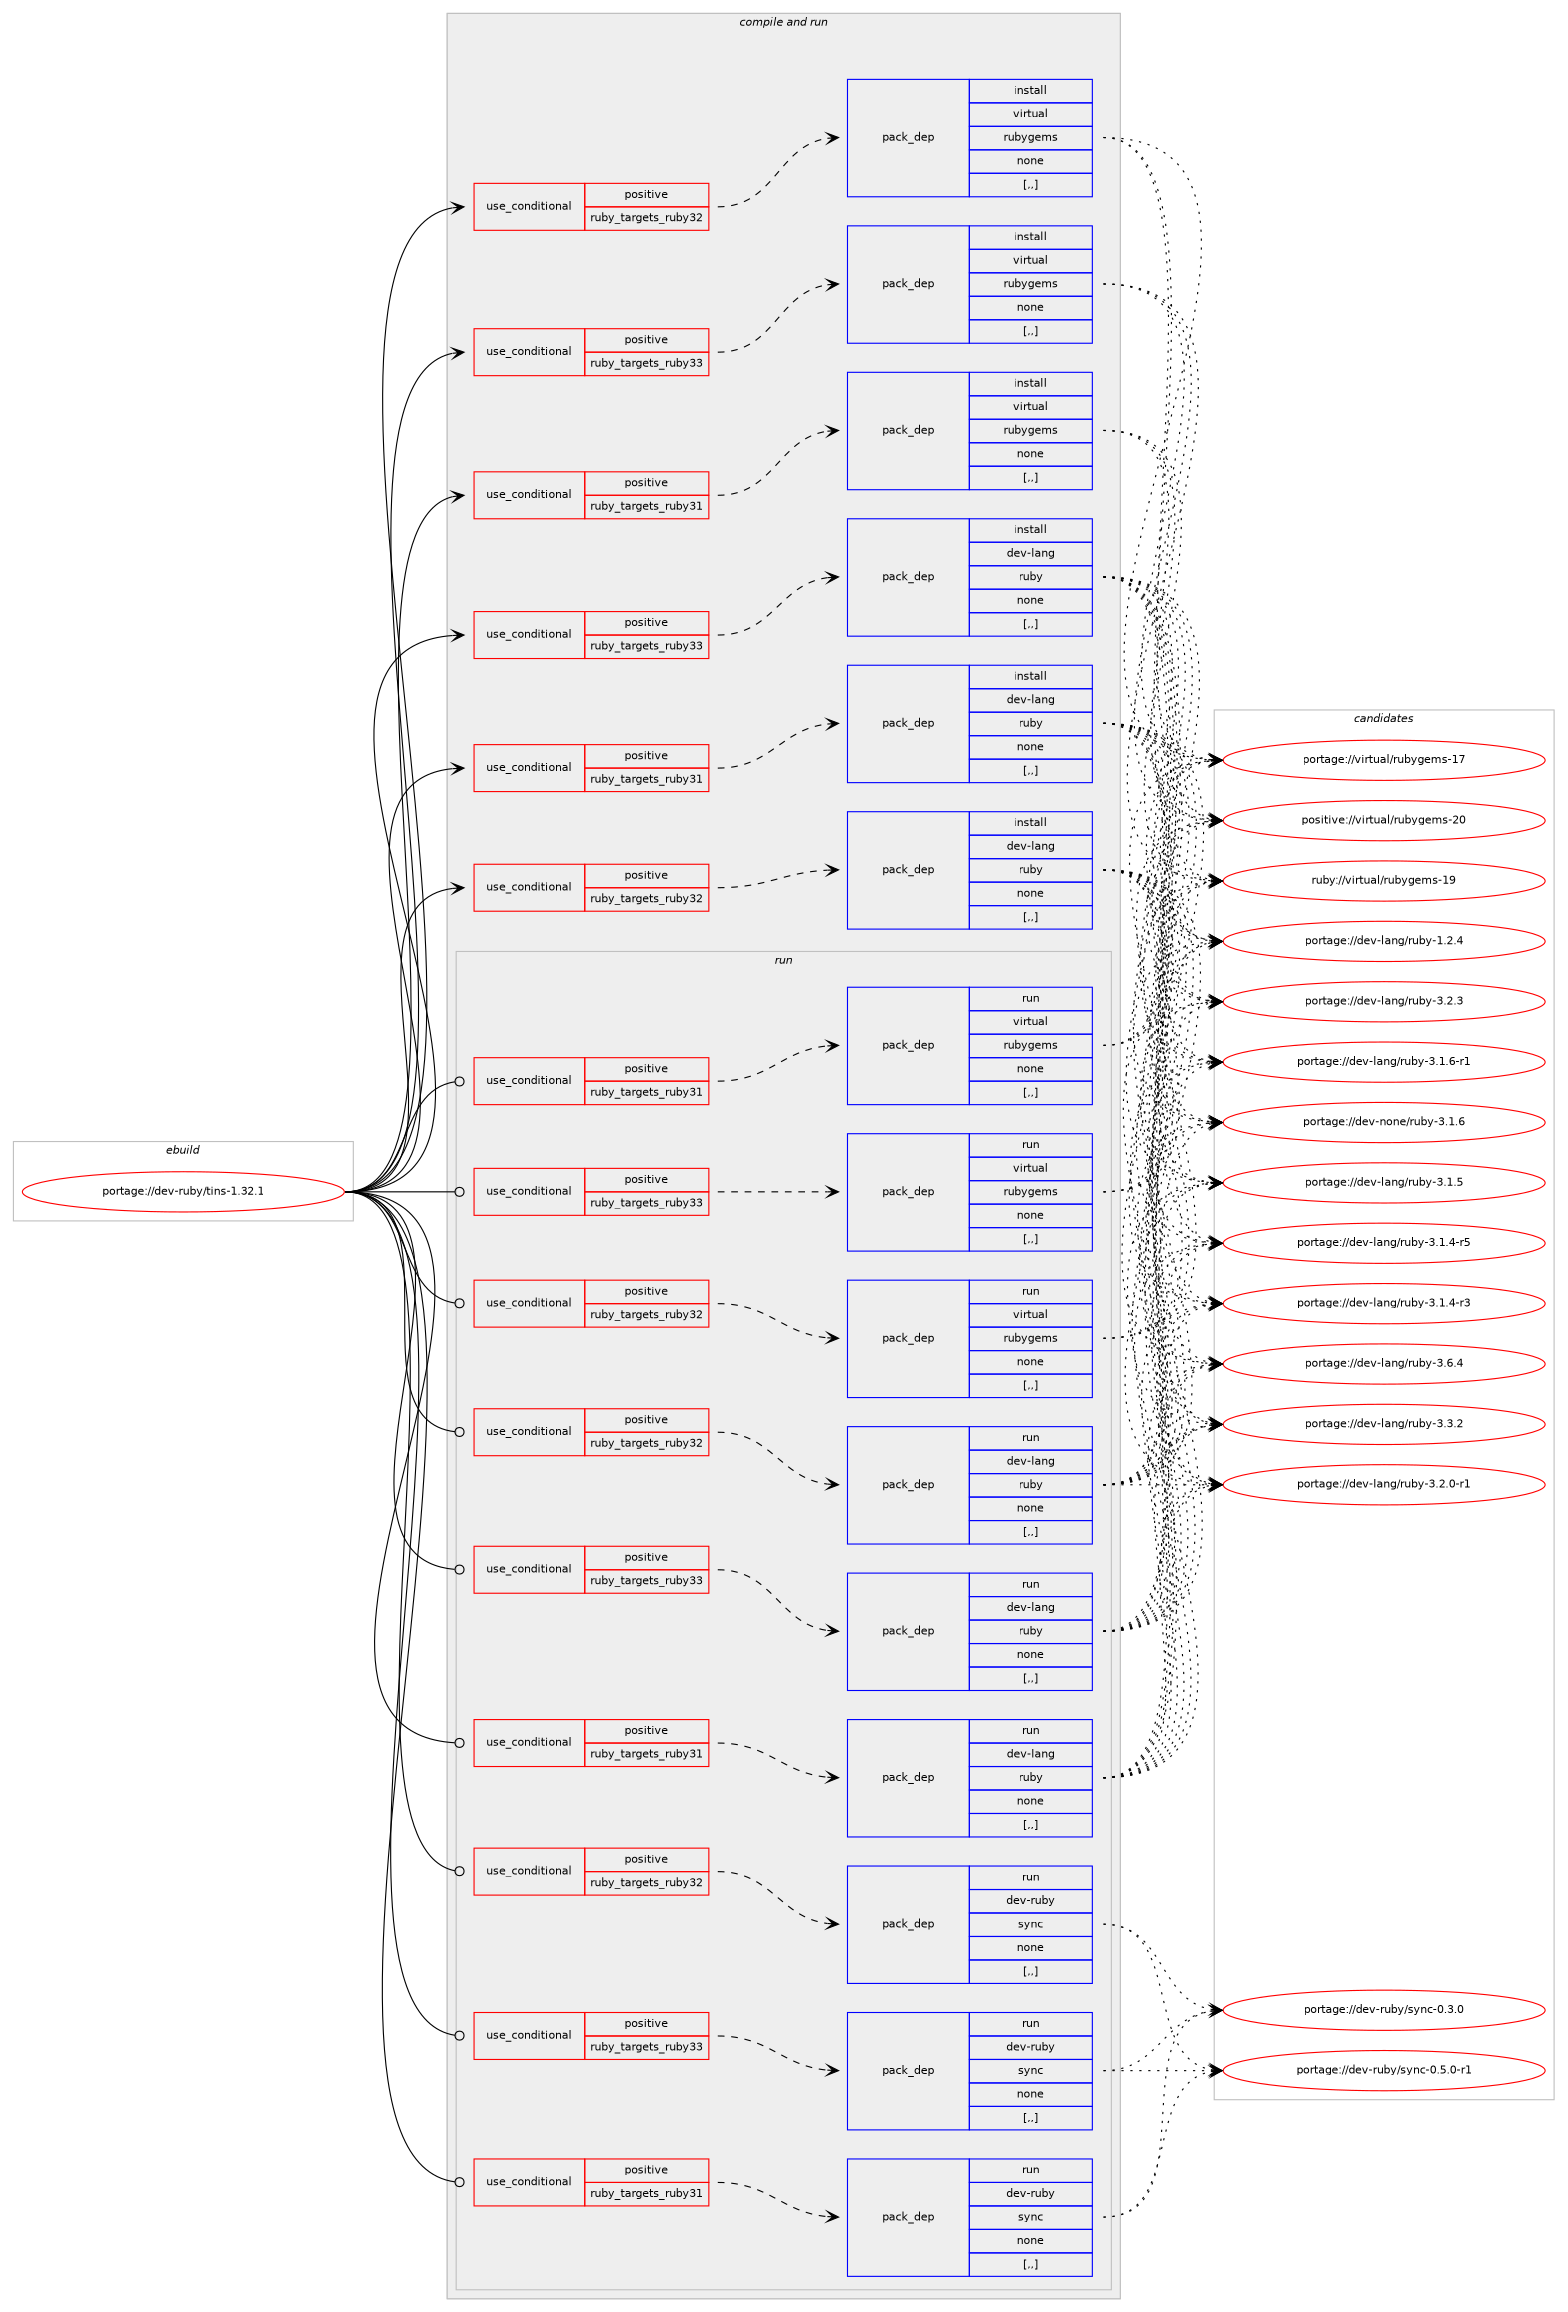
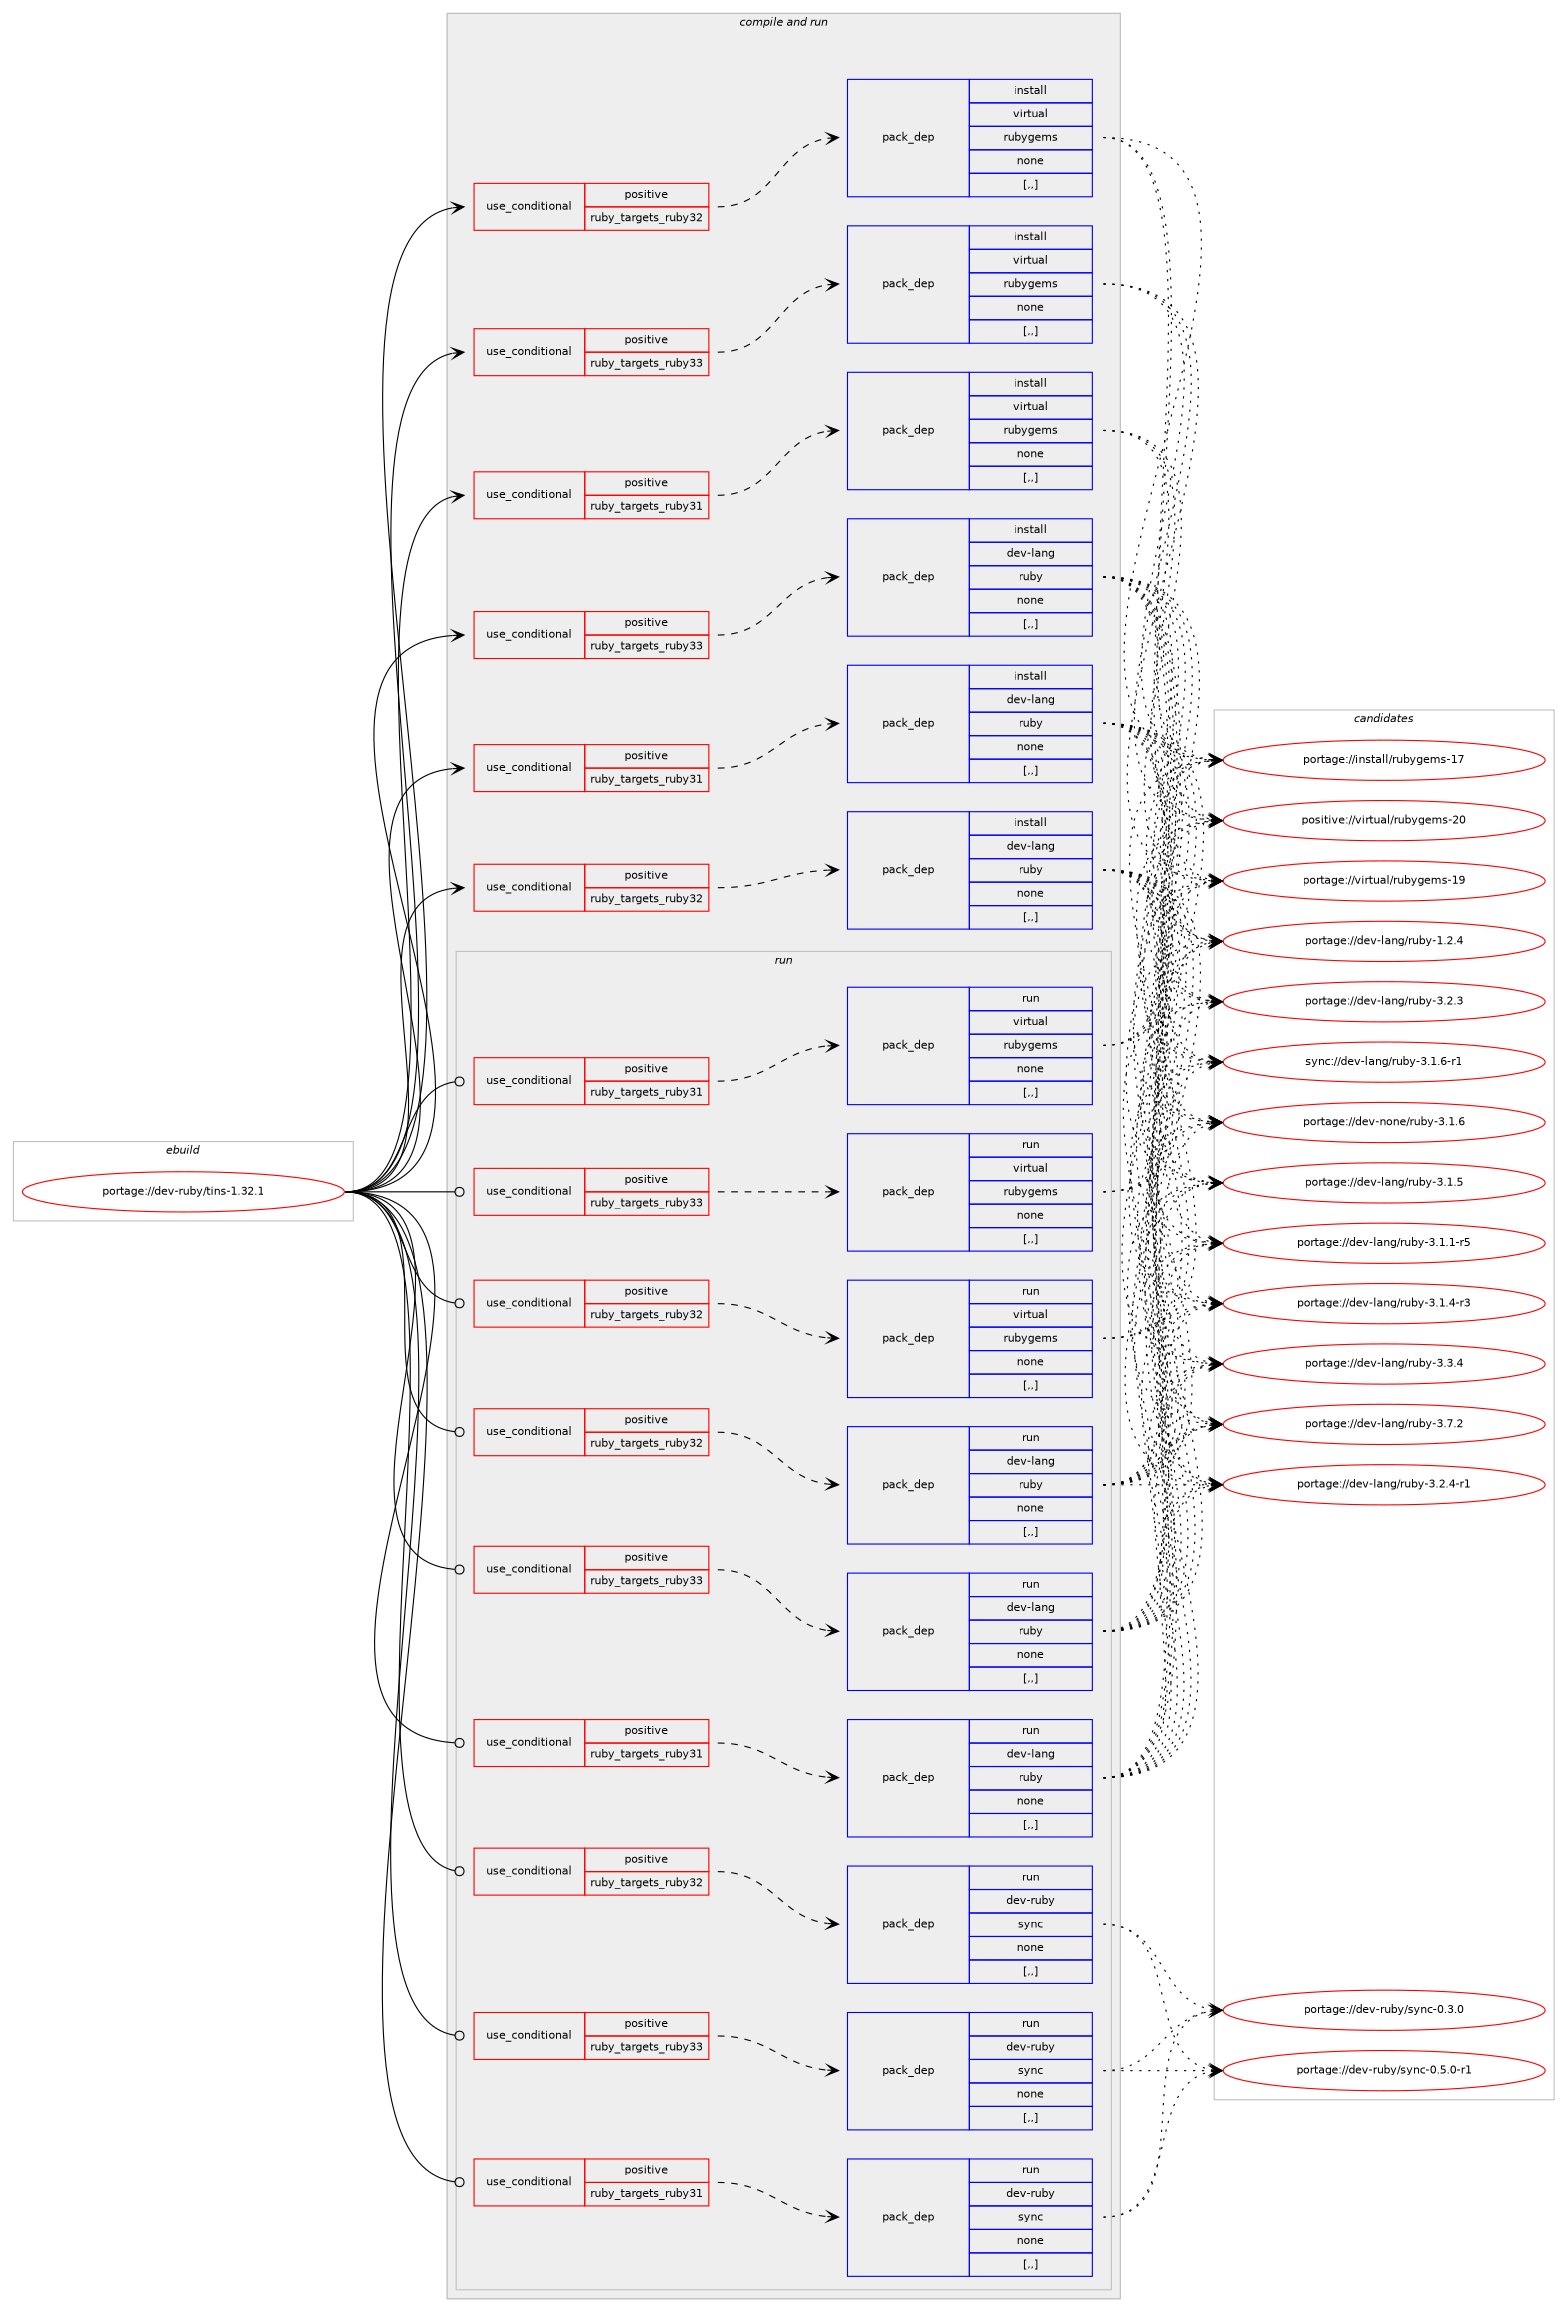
node "portage://virtual/rubygems-17": label "portage://virtual/rubygems-17" -> "portage://install/rubygems-17"
node "ruby://virtual/rubygems-19": label "ruby://virtual/rubygems-19" -> "portage://virtual/rubygems-19"
node "portage://dev-lang/ruby-3.1.6-r1": label "portage://dev-lang/ruby-3.1.6-r1" -> "sync://dev-lang/ruby-3.1.6-r1"
node "portage://dev-lang/ruby-3.1.4-r5": label "portage://dev-lang/ruby-3.1.4-r5" -> "portage://dev-lang/ruby-3.1.1-r5"
node "portage://dev-lang/ruby-3.6.4": label "portage://dev-lang/ruby-3.6.4" -> "portage://dev-lang/ruby-3.3.4"
node "portage://dev-lang/ruby-3.3.2": label "portage://dev-lang/ruby-3.3.2" -> "portage://dev-lang/ruby-3.7.2"
node "portage://dev-lang/ruby-3.2.0-r1": label "portage://dev-lang/ruby-3.2.0-r1" -> "portage://dev-lang/ruby-3.2.4-r1"
